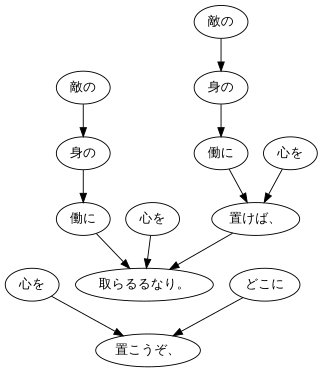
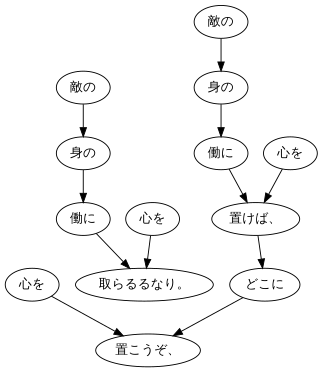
edge "置けば、" -> "取らるるなり。": now "置けば、" -> "どこに"
